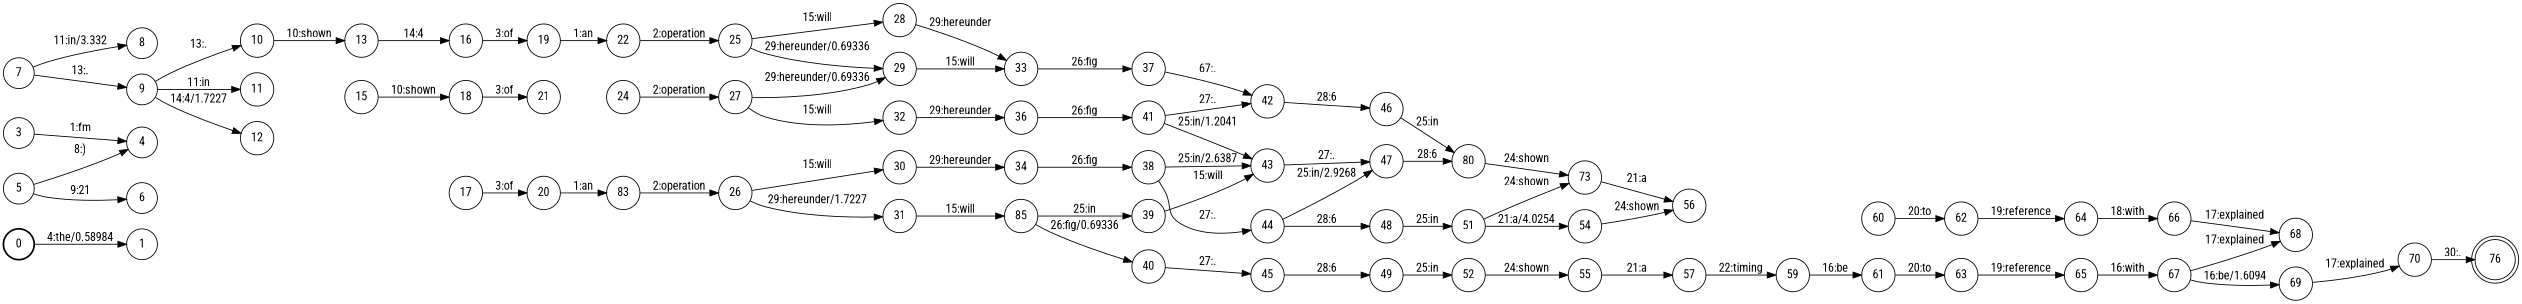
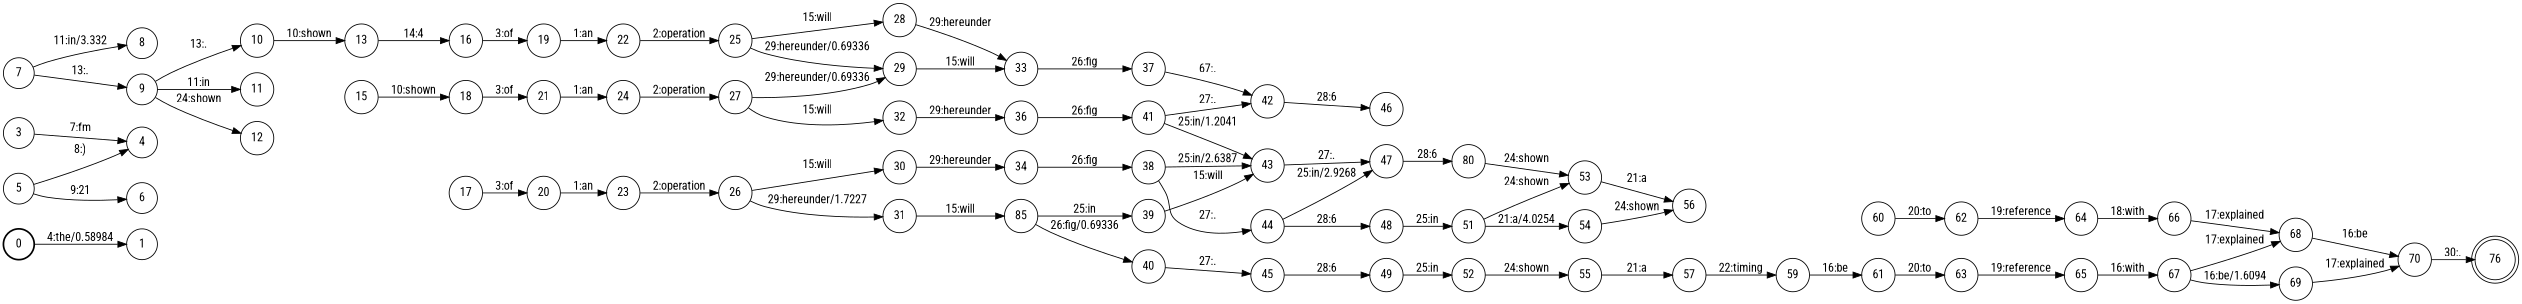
edge "21" -> "24": added, label "1:an"
edge "9" -> "12": label "14:4/1.7227" -> "24:shown"
edge "3" -> "4": label "1:fm" -> "7:fm"
edge "46" -> "80": removed, label "25:in"
node "73": label "73" -> "53"
node "83": label "83" -> "23"
edge "68" -> "70": added, label "16:be"
